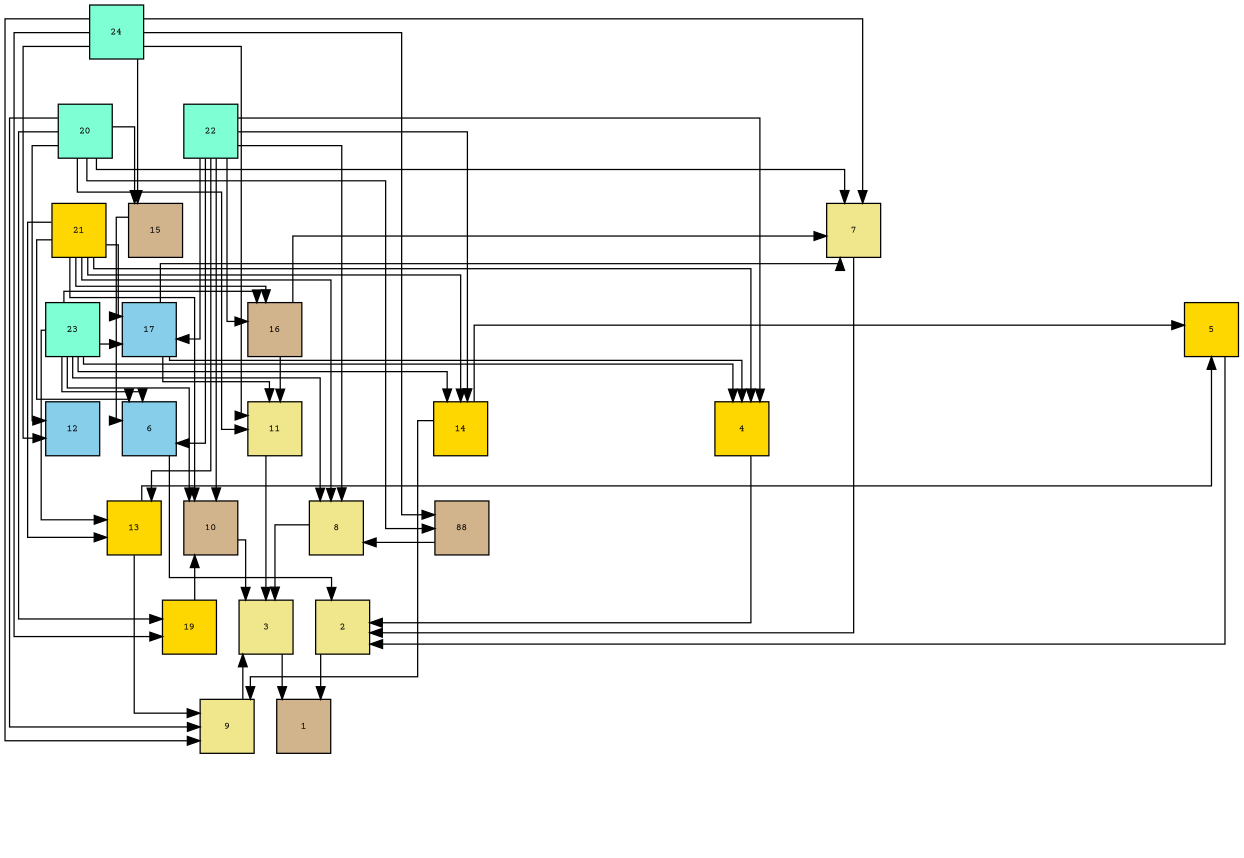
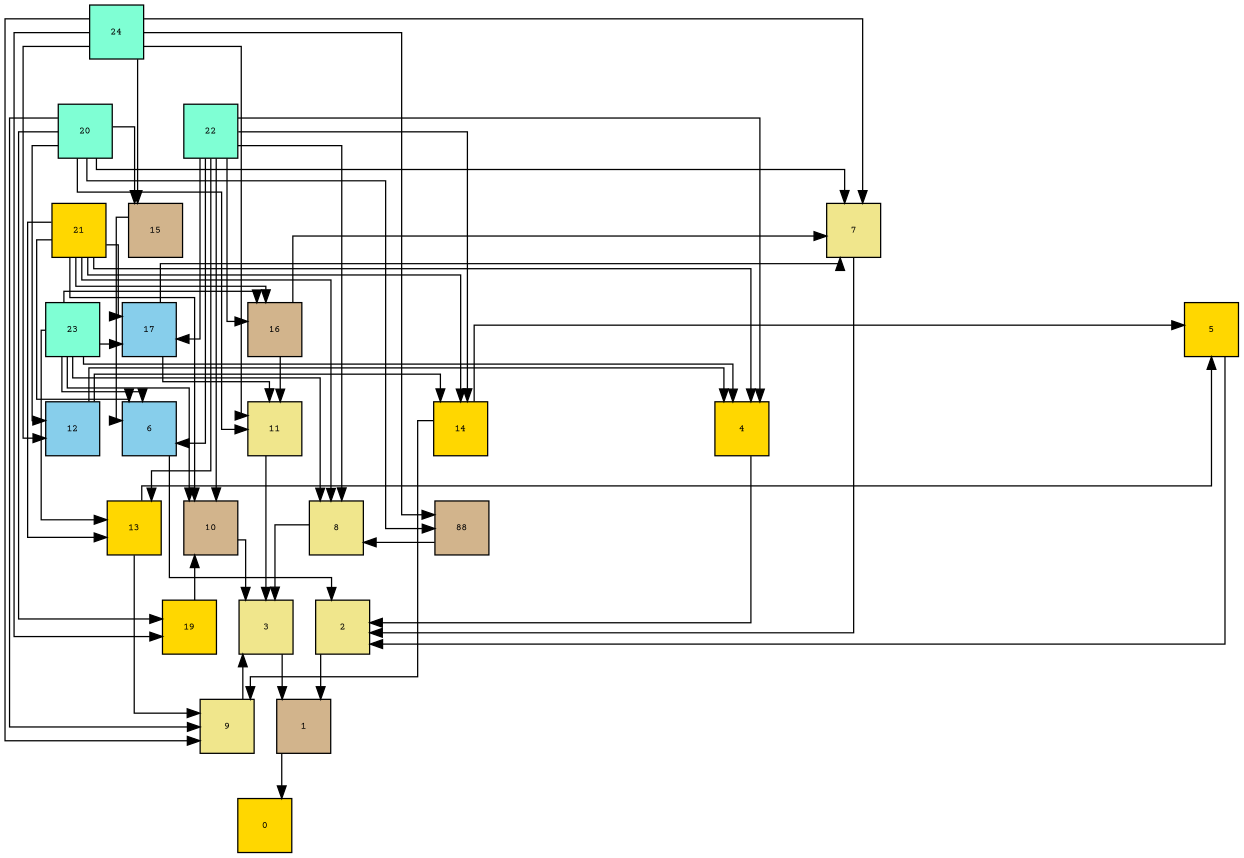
edge "17" -> "4": now "12" -> "4"
edge "23" -> "14": now "12" -> "14"
node "0": added
